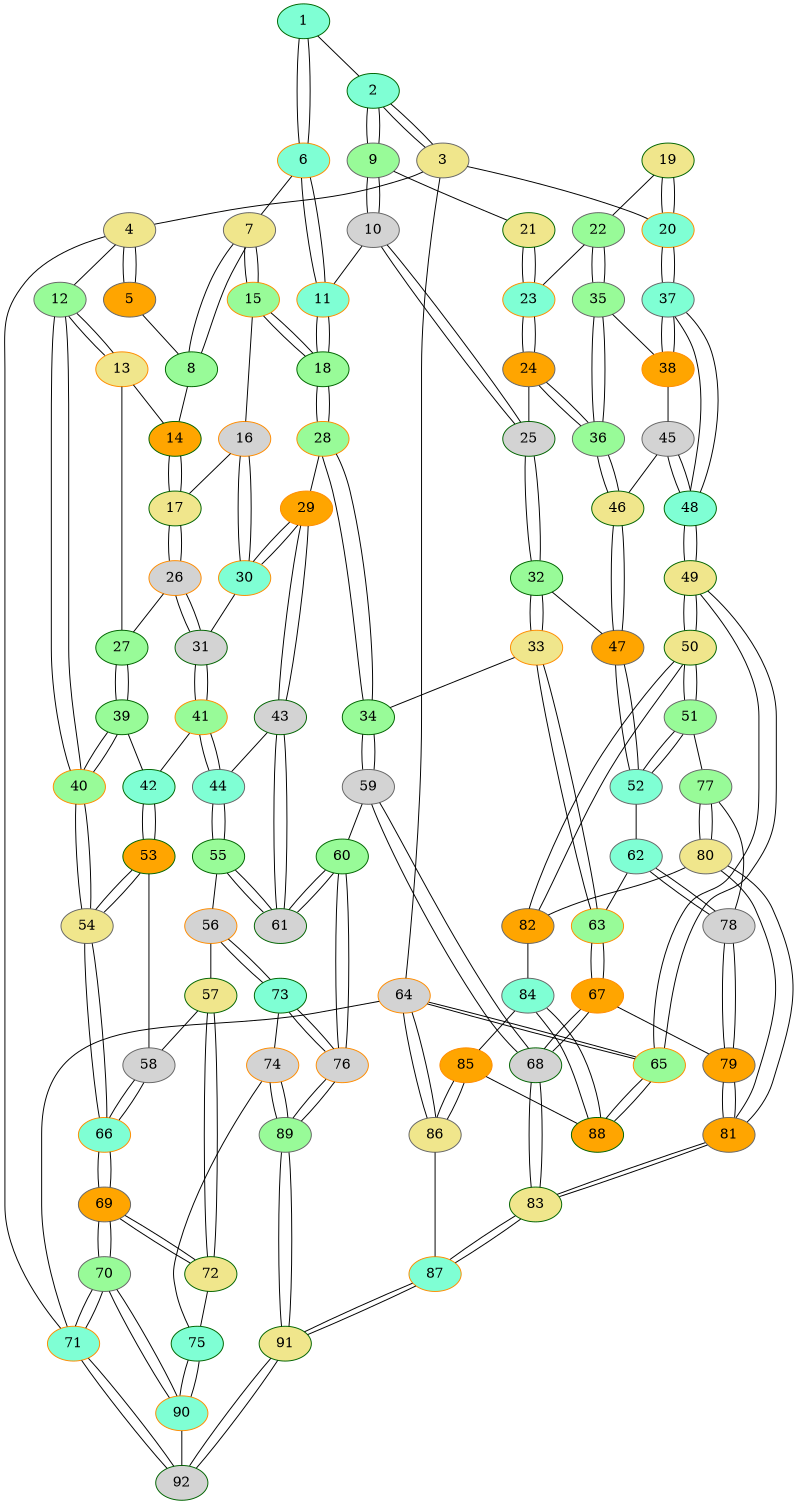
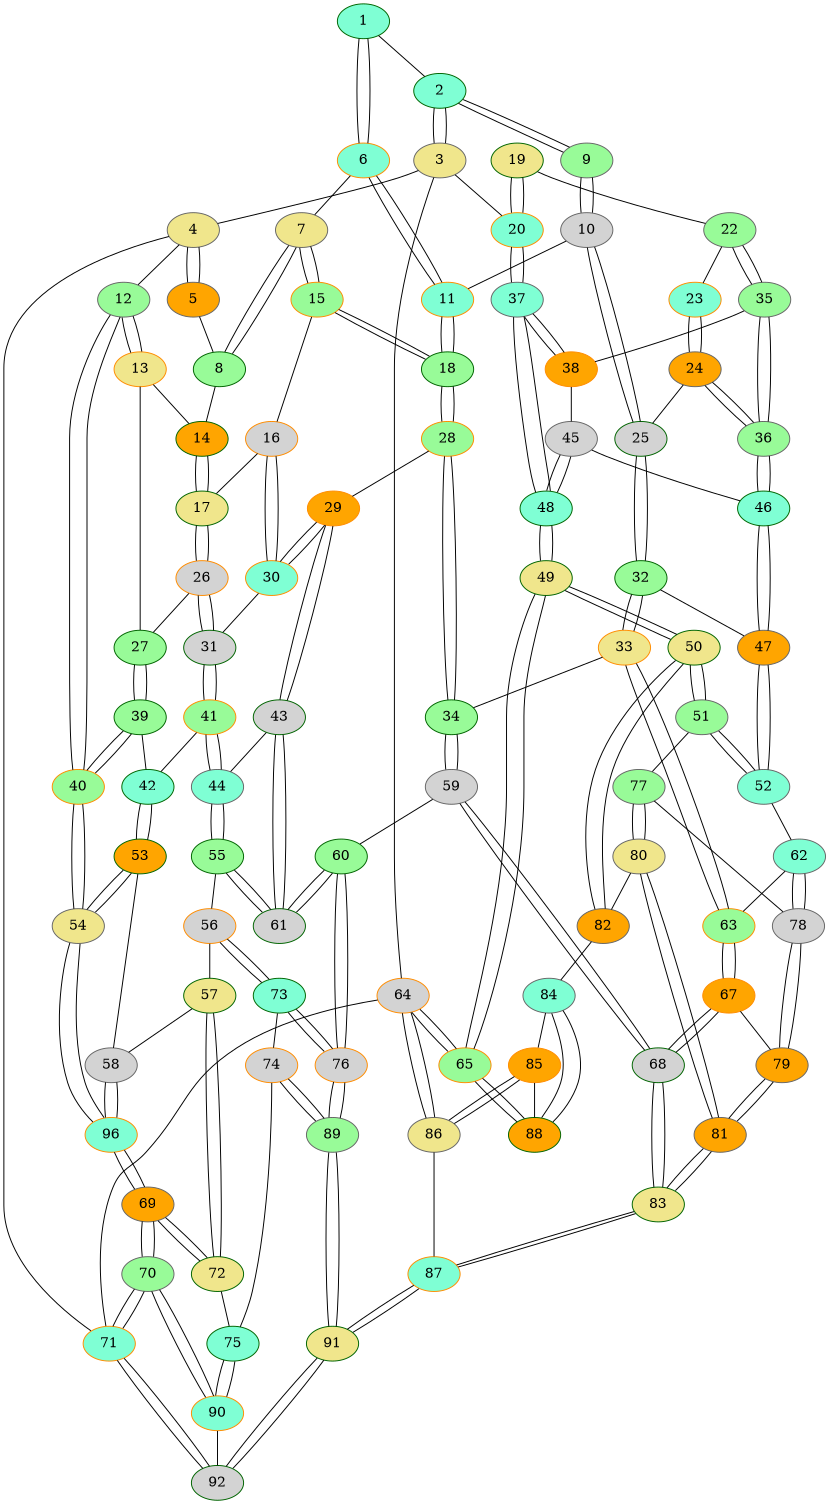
node "21": removed
node "46": fillcolor khaki -> aquamarine
node "66": label "66" -> "96"
